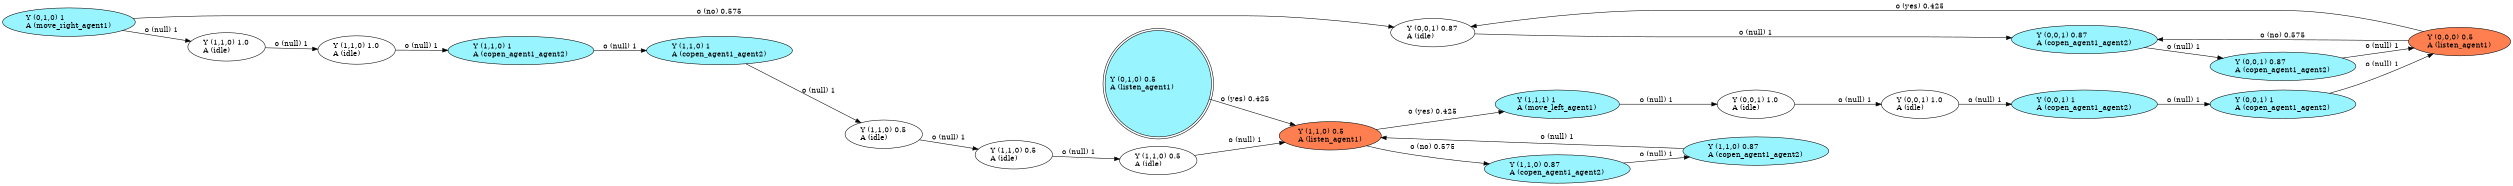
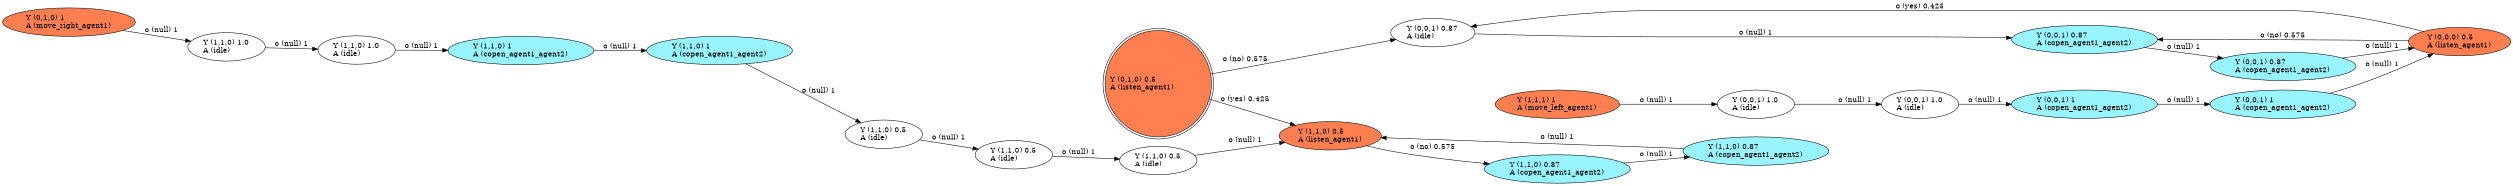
edge "Y (0,1,0) 1 A (move_right_agent1)" -> "Y (0,0,1) 0.87 A (idle)": now "Y (0,1,0) 0.5 A (listen_agent1)" -> "Y (0,0,1) 0.87 A (idle)"
node "Y (0,1,0) 1 A (move_right_agent1)": fillcolor cadetblue1 -> coral
node "Y (0,1,0) 0.5 A (listen_agent1)": fillcolor cadetblue1 -> coral
node "Y (1,1,1) 1 A (move_left_agent1)": fillcolor cadetblue1 -> coral
edge "Y (1,1,0) 0.5 A (listen_agent1)" -> "Y (1,1,1) 1 A (move_left_agent1)": removed, label "o (yes) 0.425"
